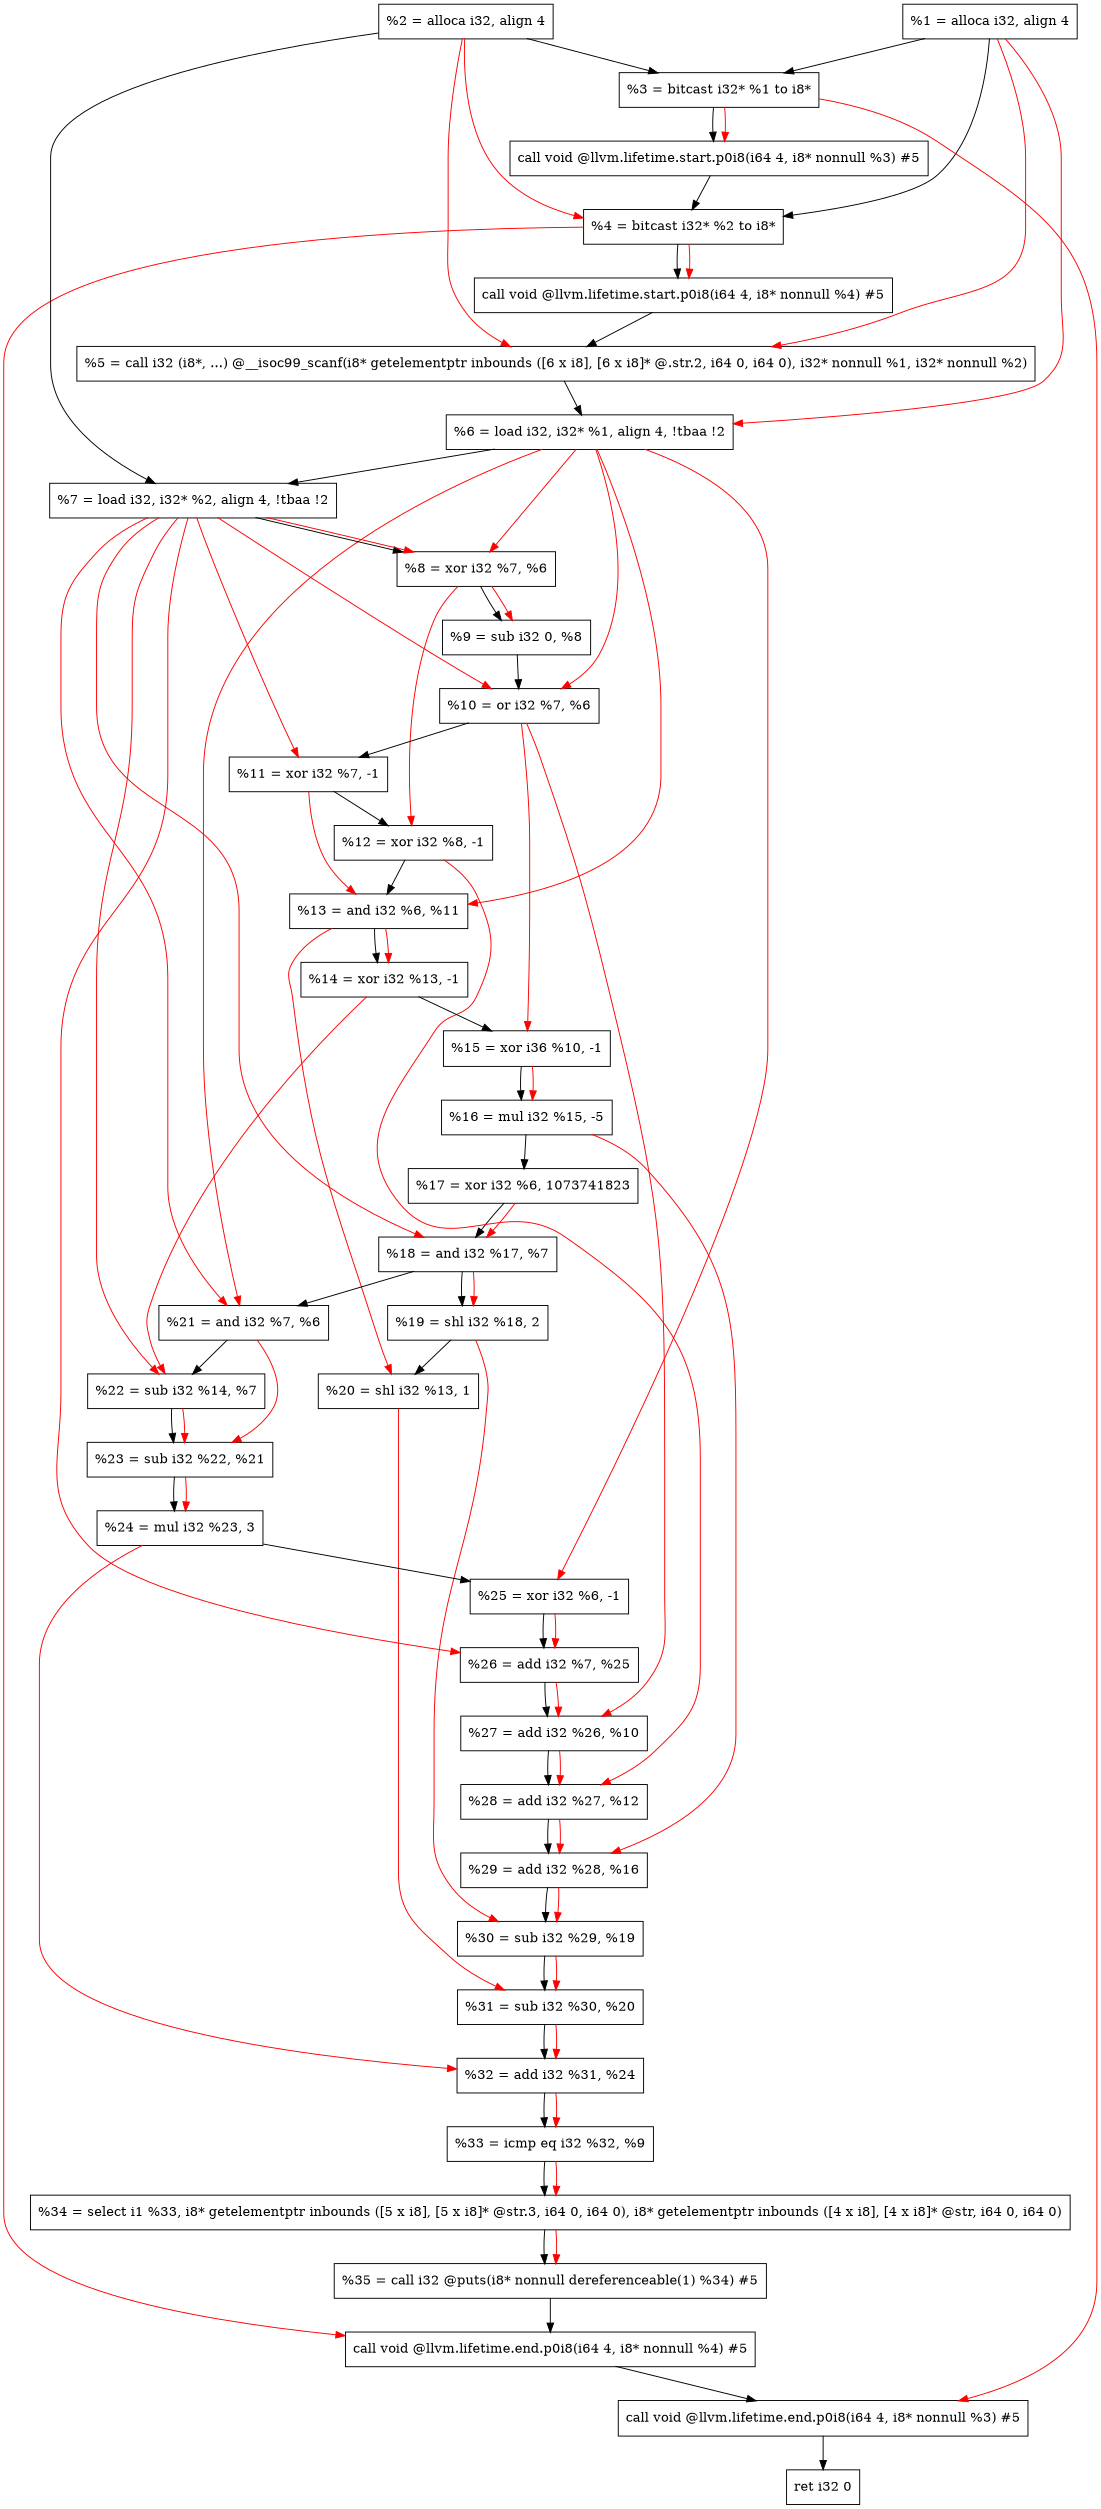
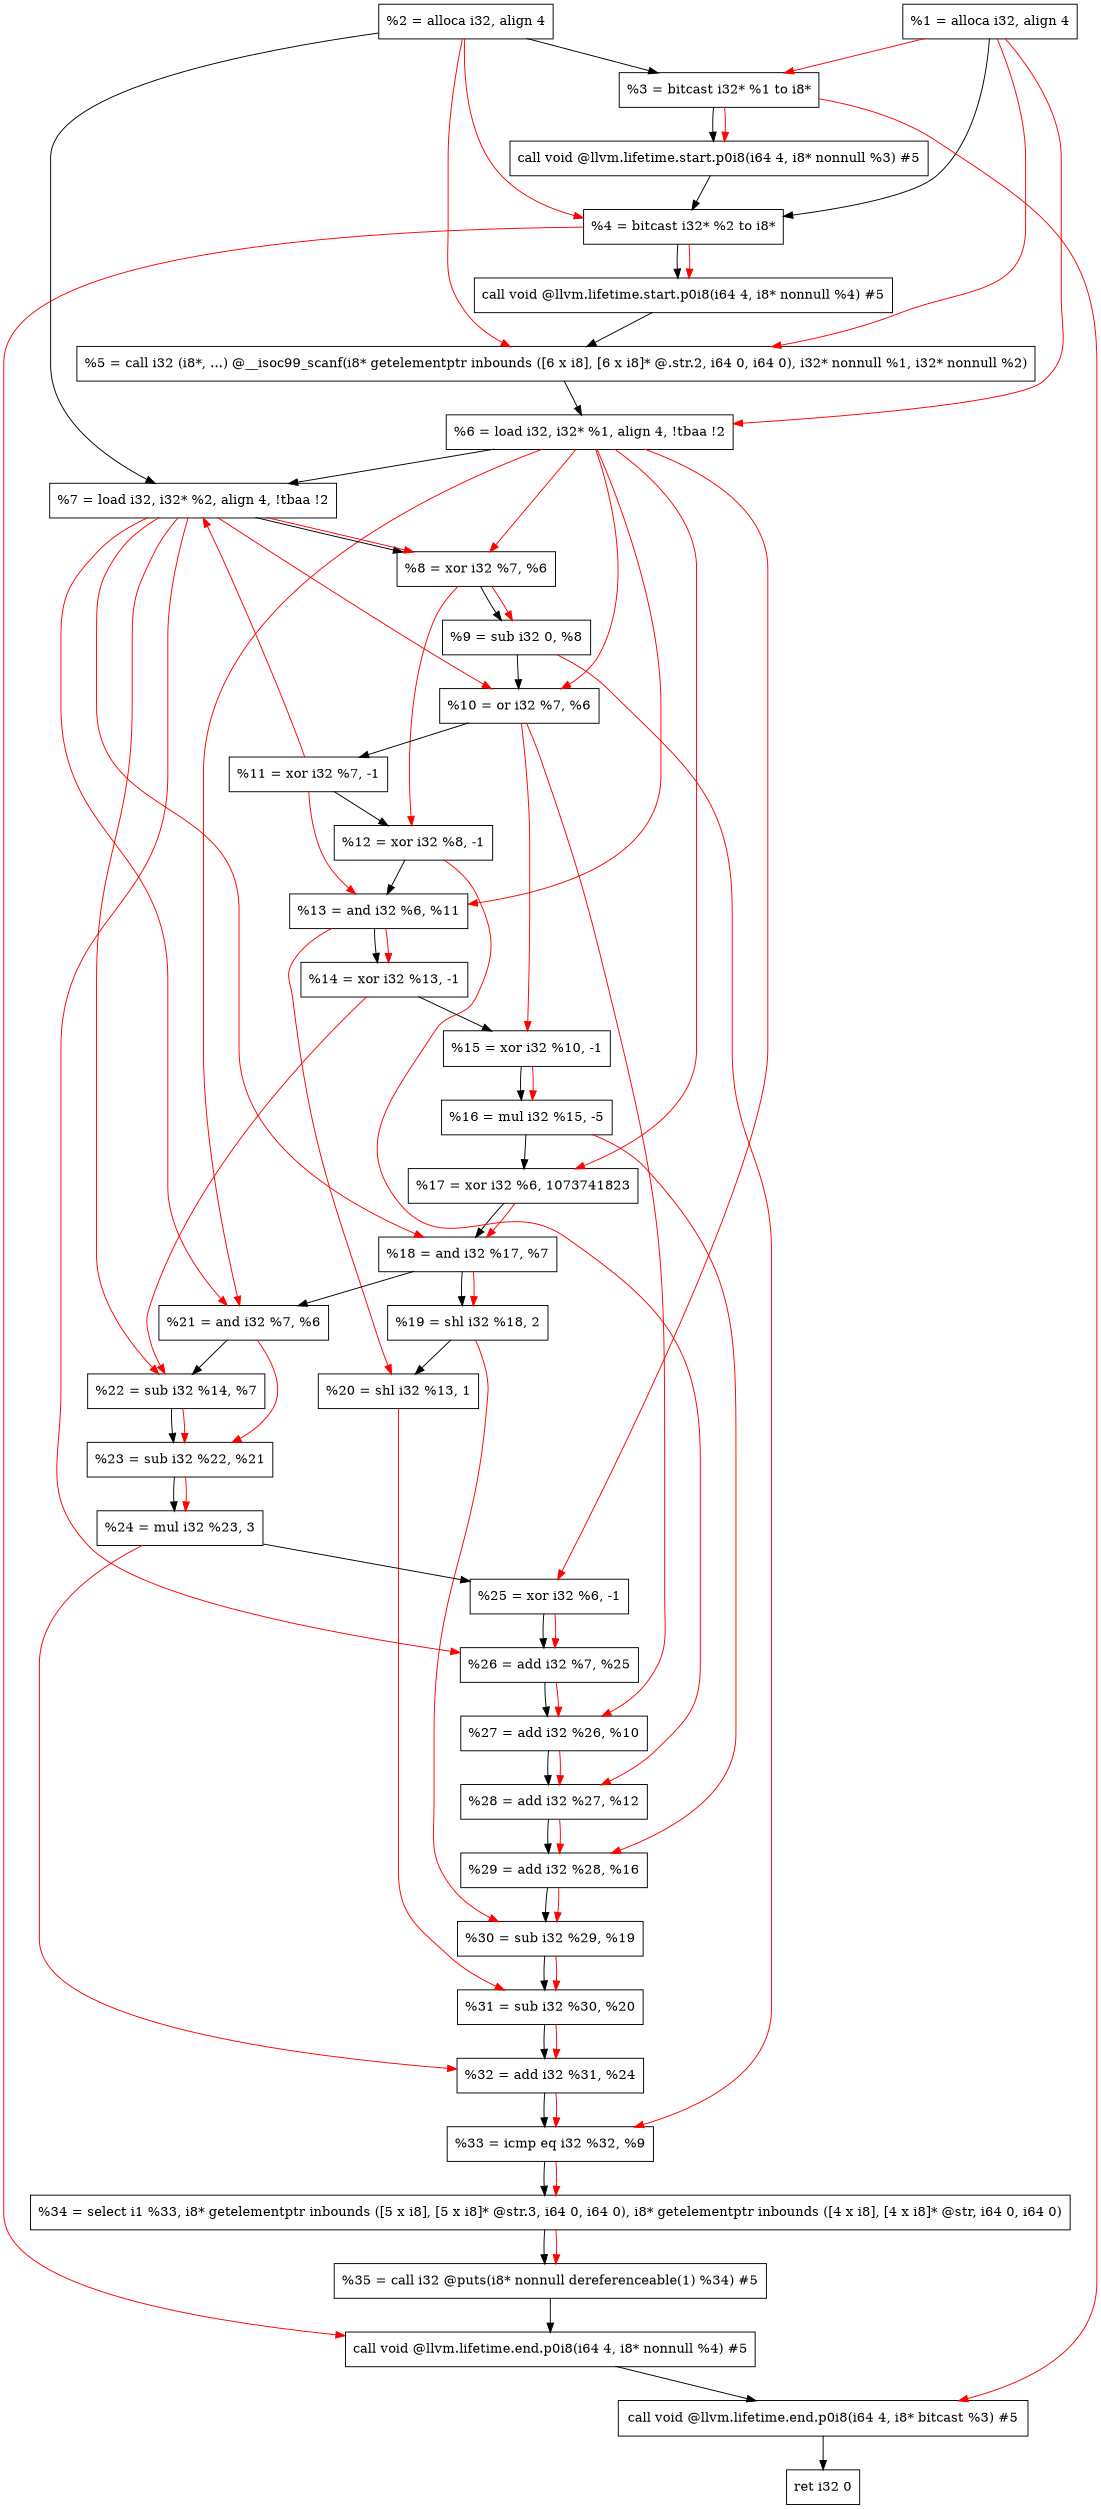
edge "%1 = alloca i32, align 4" -> "%3 = bitcast i32* %1 to i8*": color black -> red
edge "%7 = load i32, i32* %2, align 4, !tbaa !2" -> "%11 = xor i32 %7, -1": reversed
edge "%6 = load i32, i32* %1, align 4, !tbaa !2" -> "%17 = xor i32 %6, 1073741823": added
node "%15 = xor i36 %10, -1": label "%15 = xor i36 %10, -1" -> "%15 = xor i32 %10, -1"
edge "%9 = sub i32 0, %8" -> "%33 = icmp eq i32 %32, %9": added
node "call void @llvm.lifetime.end.p0i8(i64 4, i8* nonnull %3) #5": label "call void @llvm.lifetime.end.p0i8(i64 4, i8* nonnull %3) #5" -> "call void @llvm.lifetime.end.p0i8(i64 4, i8* bitcast %3) #5"
